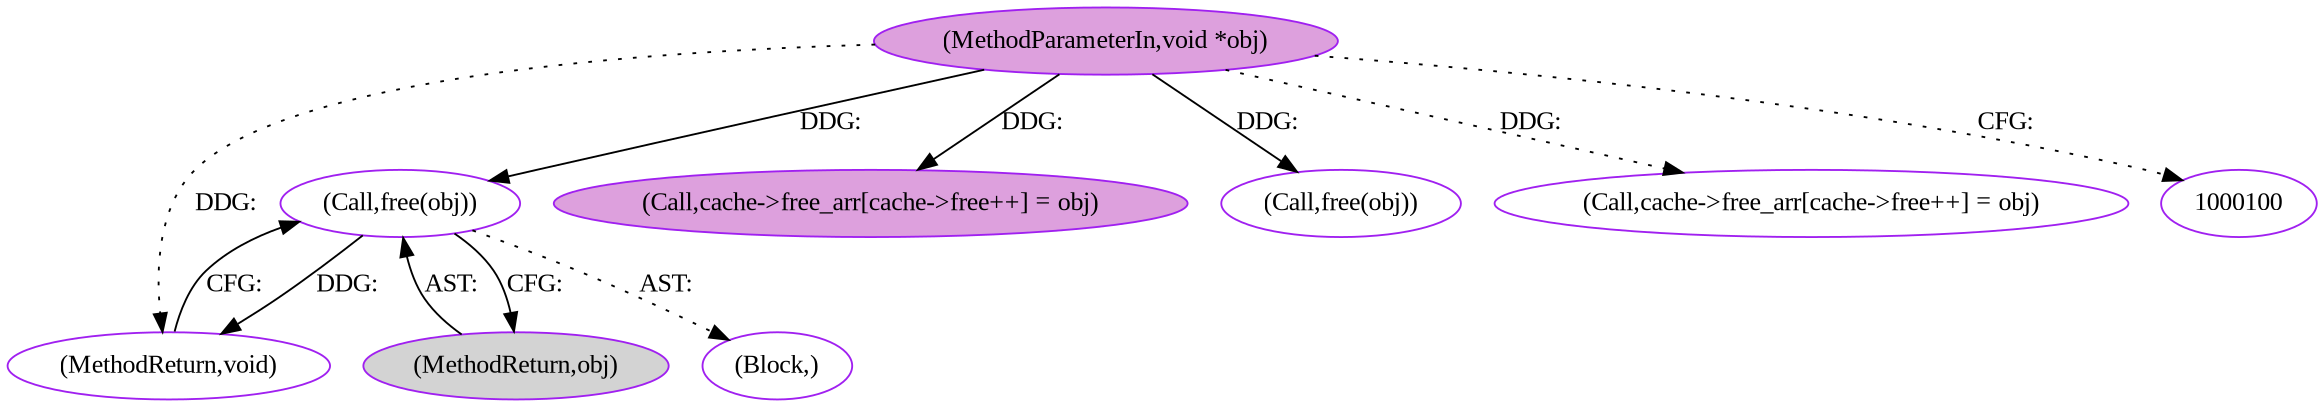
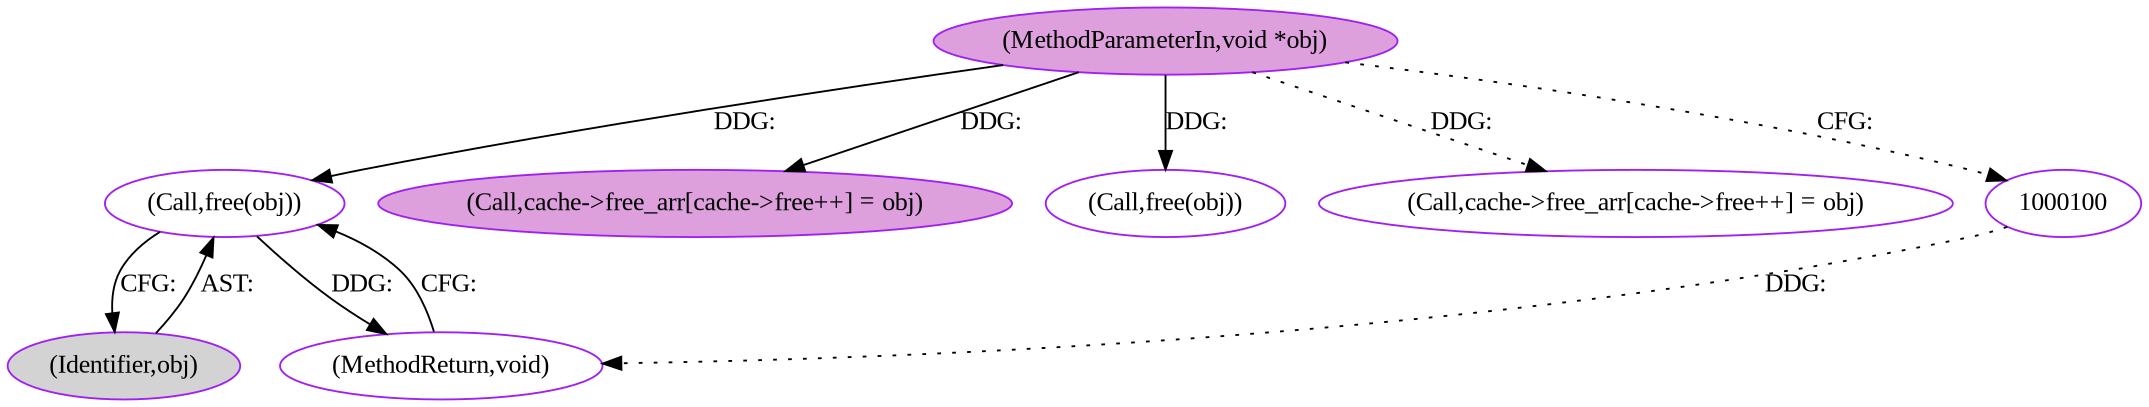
edge "(MethodParameterIn,void *obj)" -> "(MethodReturn,void)": now "1000100" -> "(MethodReturn,void)"
node "(MethodReturn,obj)": label "(MethodReturn,obj)" -> "(Identifier,obj)"
node "(Block,)": removed
